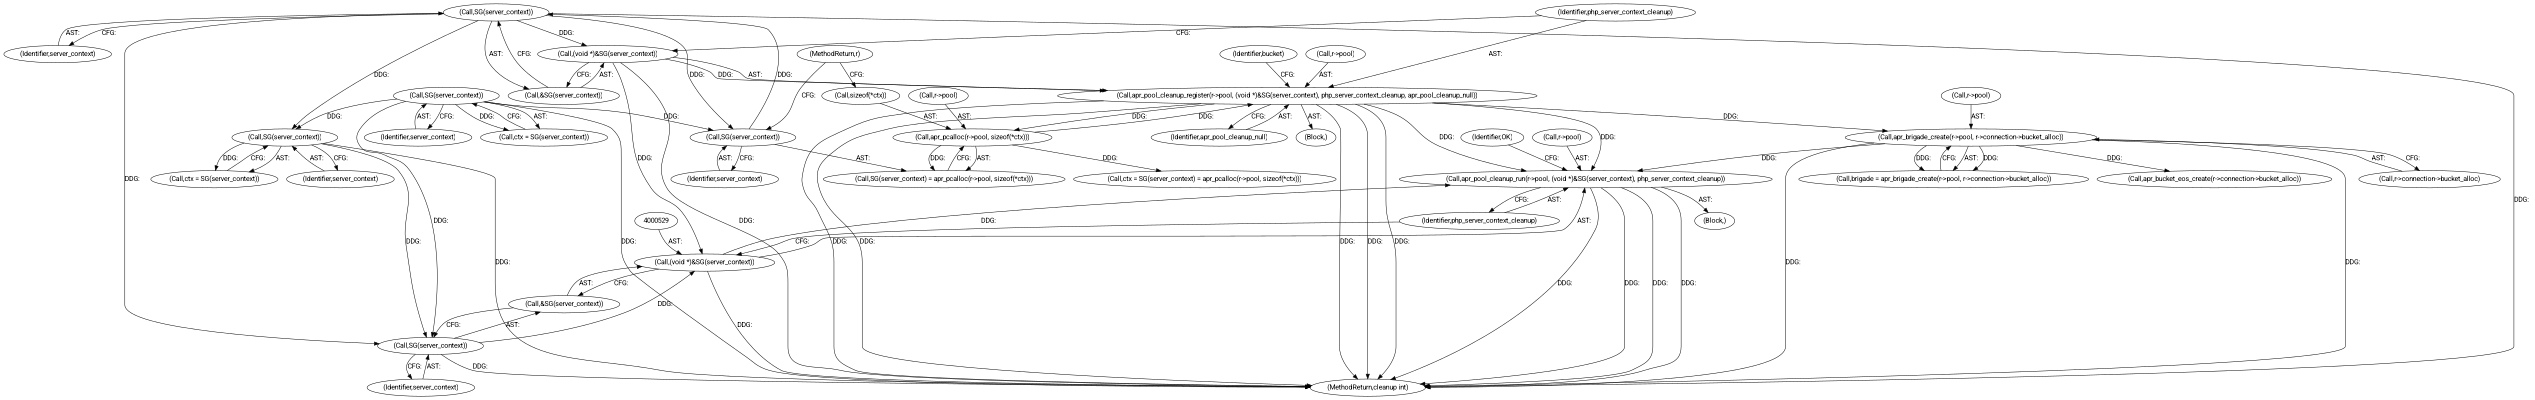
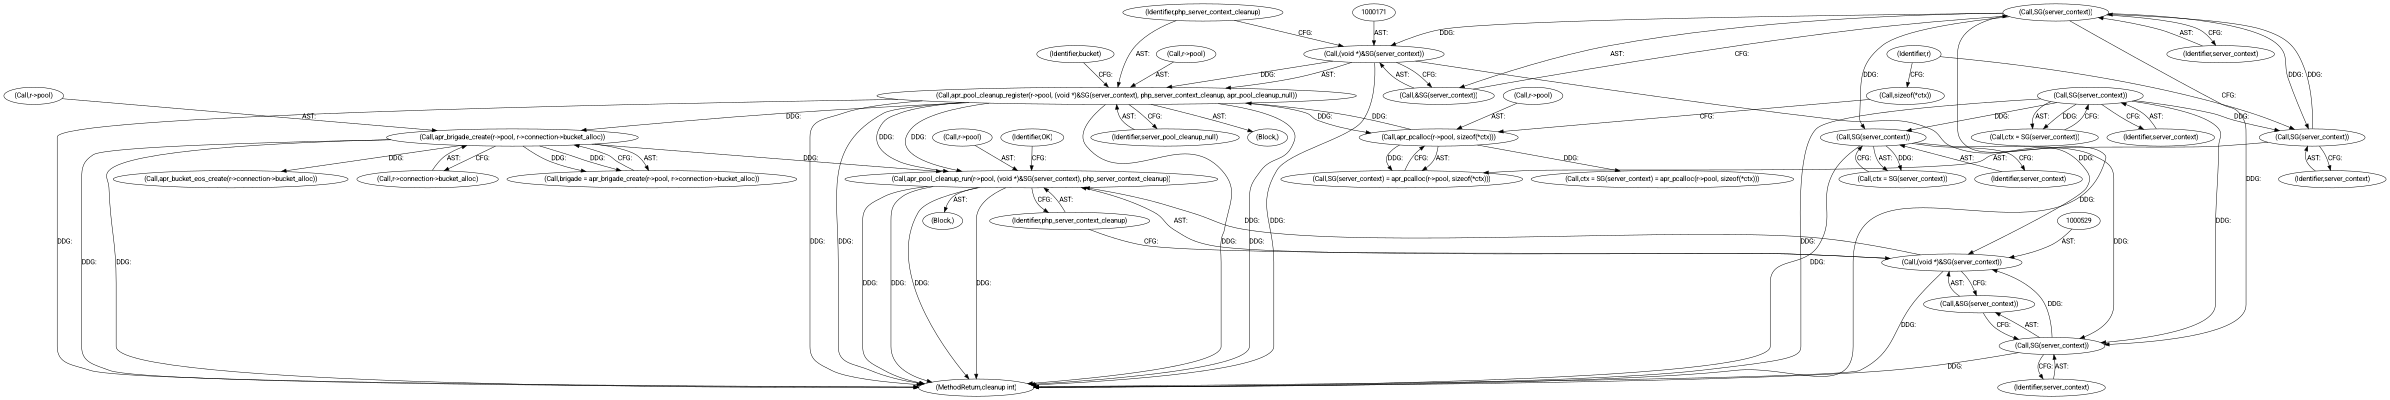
node "1000171": added
node "(MethodReturn,r)": label "(MethodReturn,r)" -> "(Identifier,r)"
edge "(Call,sizeof(*ctx))" -> "(Call,apr_pcalloc(r->pool, sizeof(*ctx)))": label "AST: " -> "CFG: "
node "(Identifier,apr_pool_cleanup_null)": label "(Identifier,apr_pool_cleanup_null)" -> "(Identifier,server_pool_cleanup_null)"
node "4000529": label "4000529" -> "1000529"
